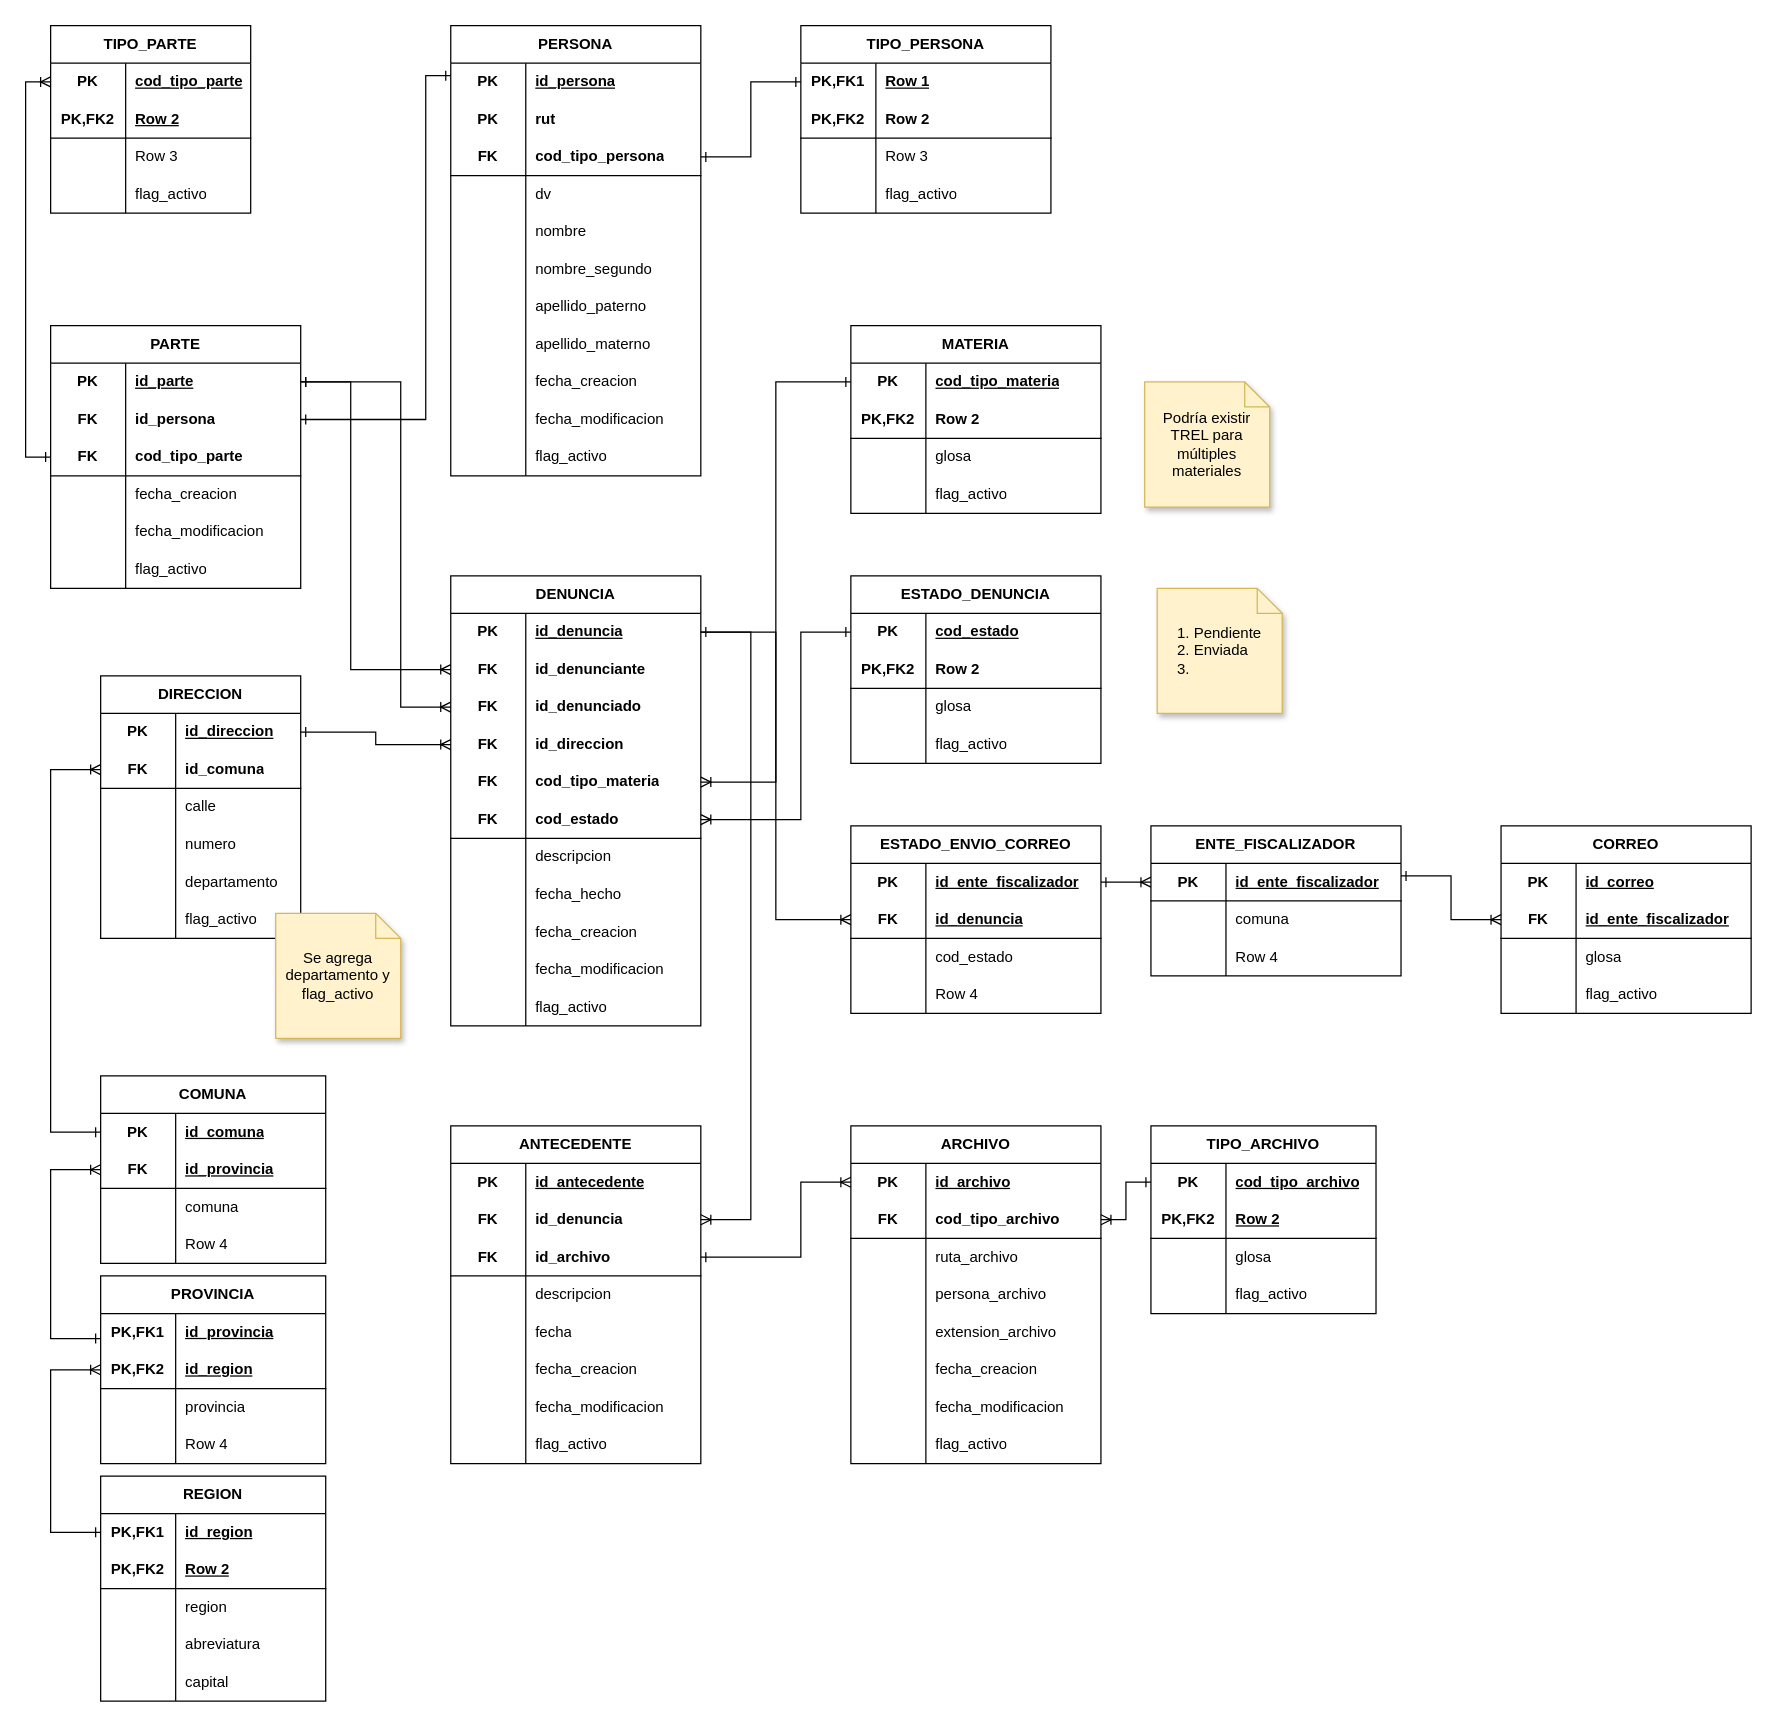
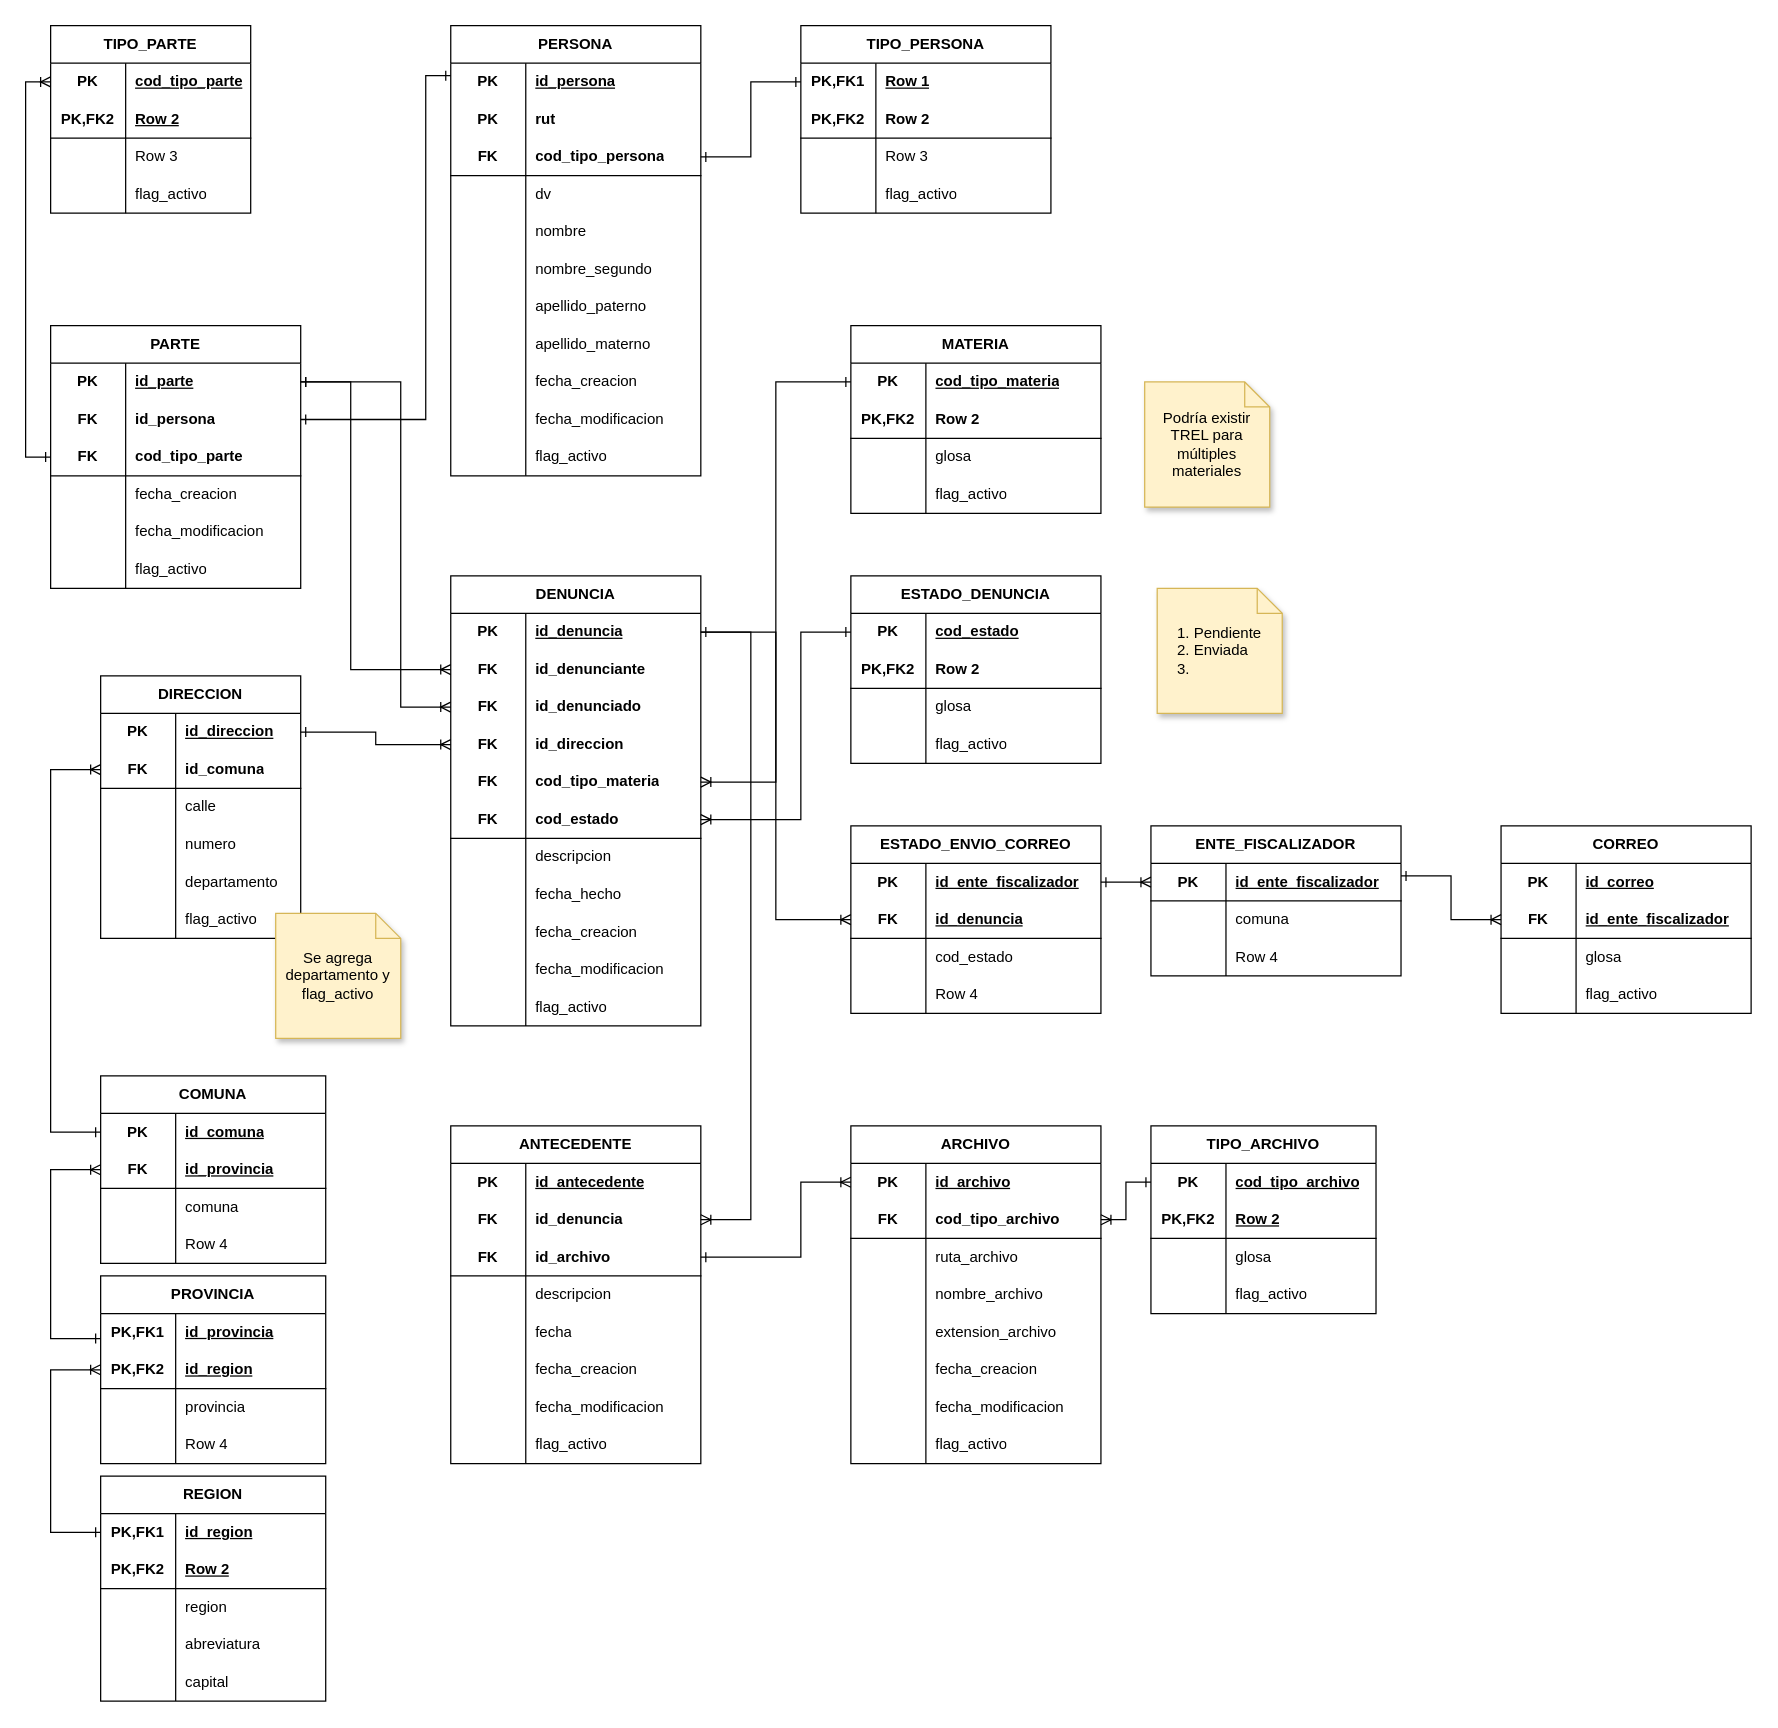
node "persona_archivo": label "persona_archivo" -> "nombre_archivo"
